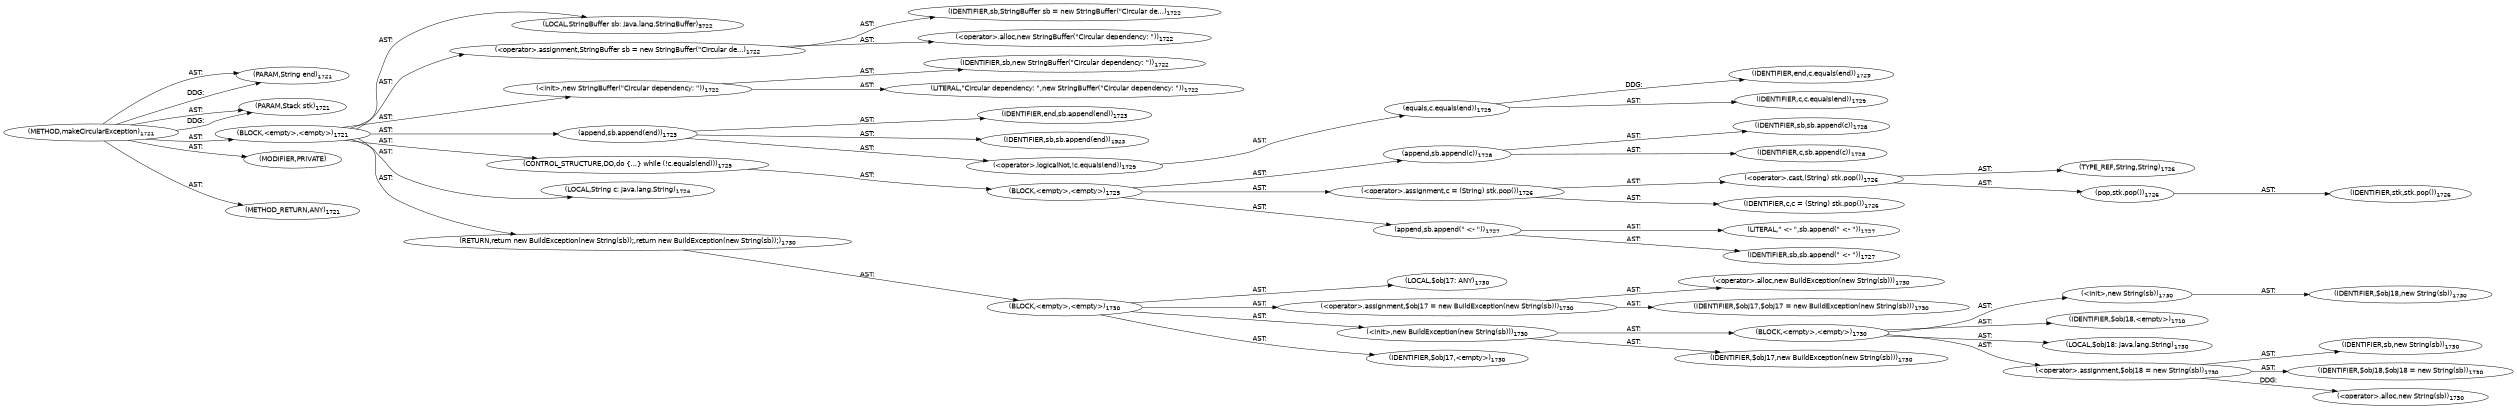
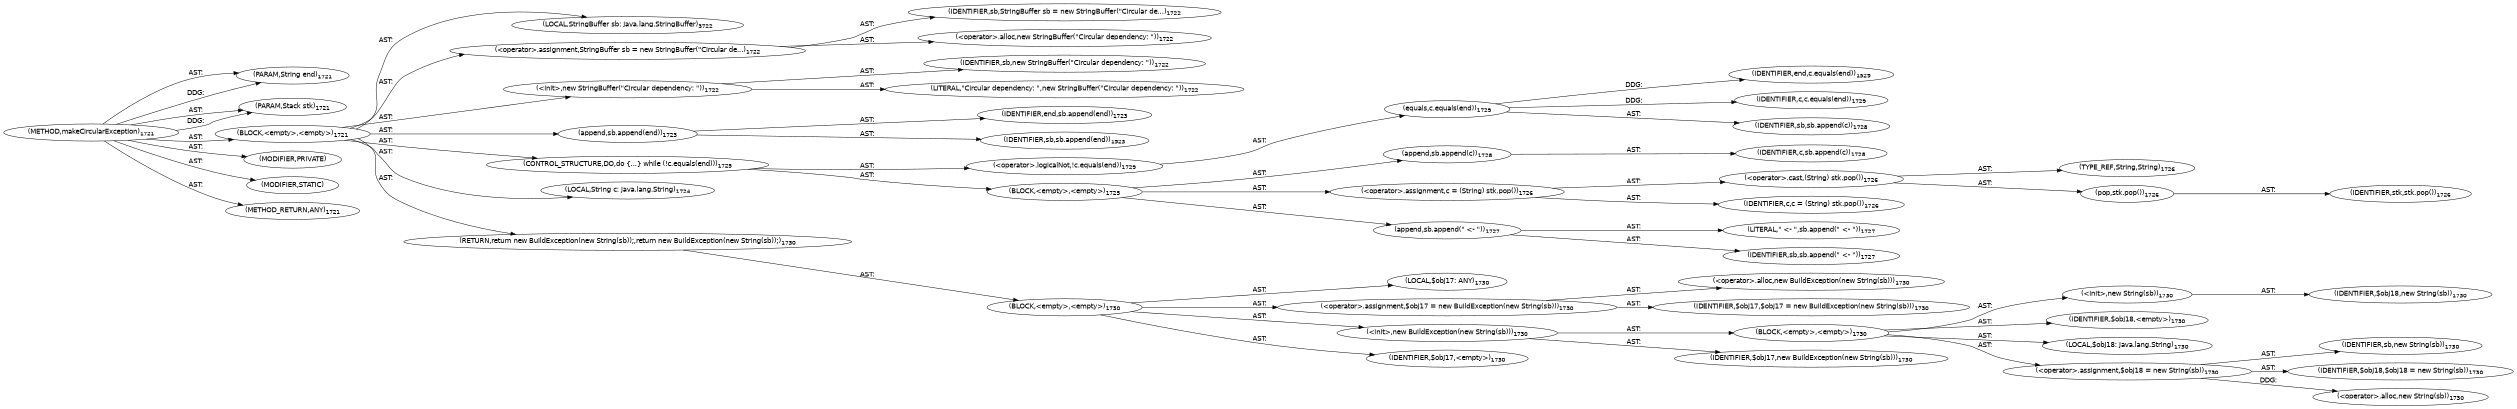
node "(IDENTIFIER,end,c.equals(end))": text "1729" -> "1529"
edge "(equals,c.equals(end))" -> "(IDENTIFIER,c,c.equals(end))": label "AST: " -> "DDG: "
edge "(append,sb.append(c))" -> "(IDENTIFIER,sb,sb.append(c))": now "(equals,c.equals(end))" -> "(IDENTIFIER,sb,sb.append(c))"
edge "(append,sb.append(end))" -> "(<operator>.logicalNot,!c.equals(end))": now "(CONTROL_STRUCTURE,DO,do {...} while (!c.equals(end)))" -> "(<operator>.logicalNot,!c.equals(end))"
node "(MODIFIER,STATIC)": added
node "(IDENTIFIER,$obj18,<empty>)": text "1710" -> "1730"
